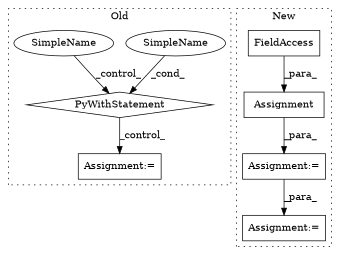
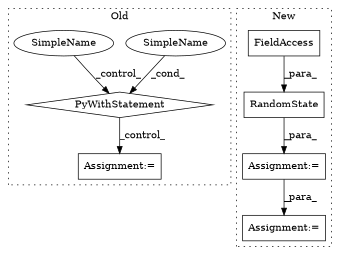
node "Assignment": label "Assignment" -> "RandomState"
